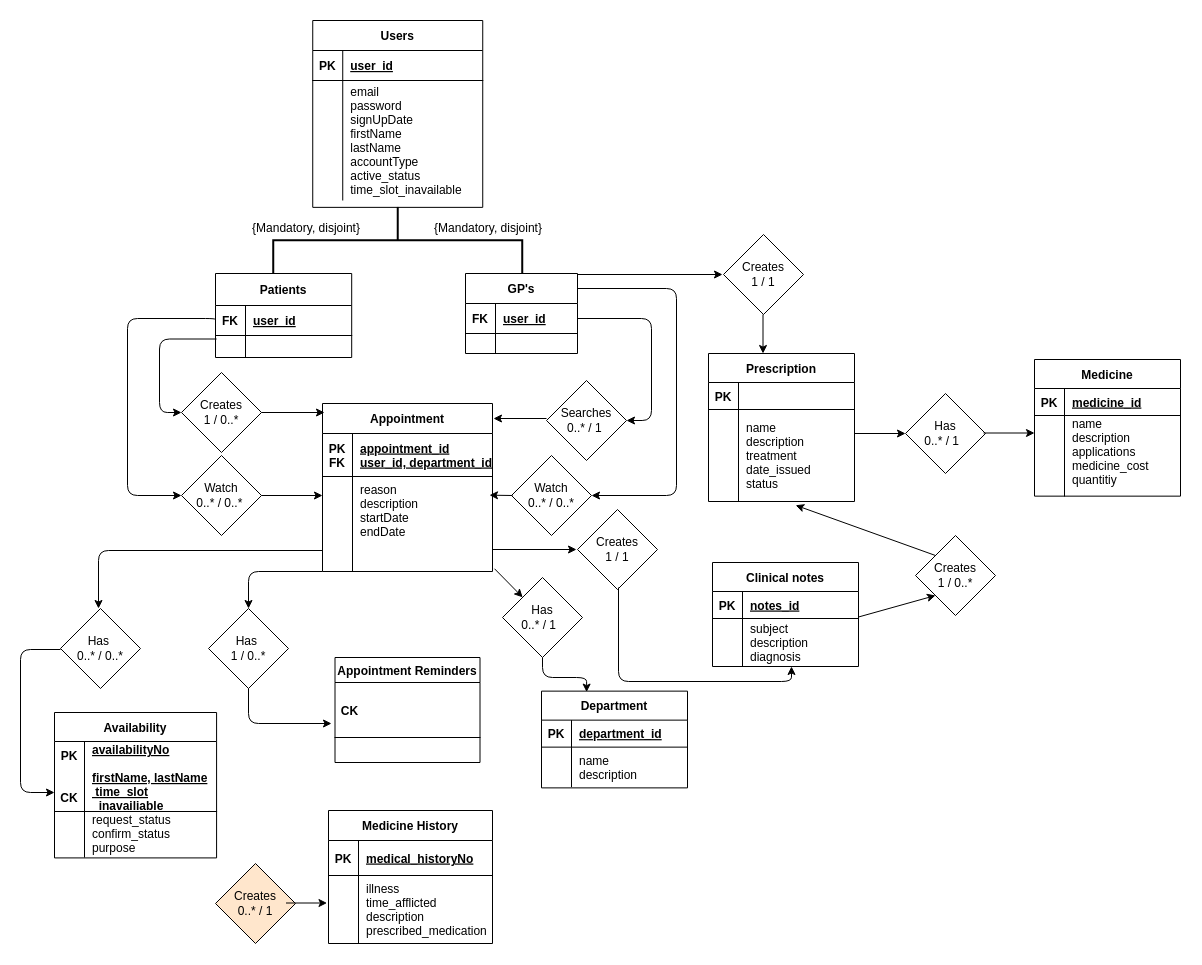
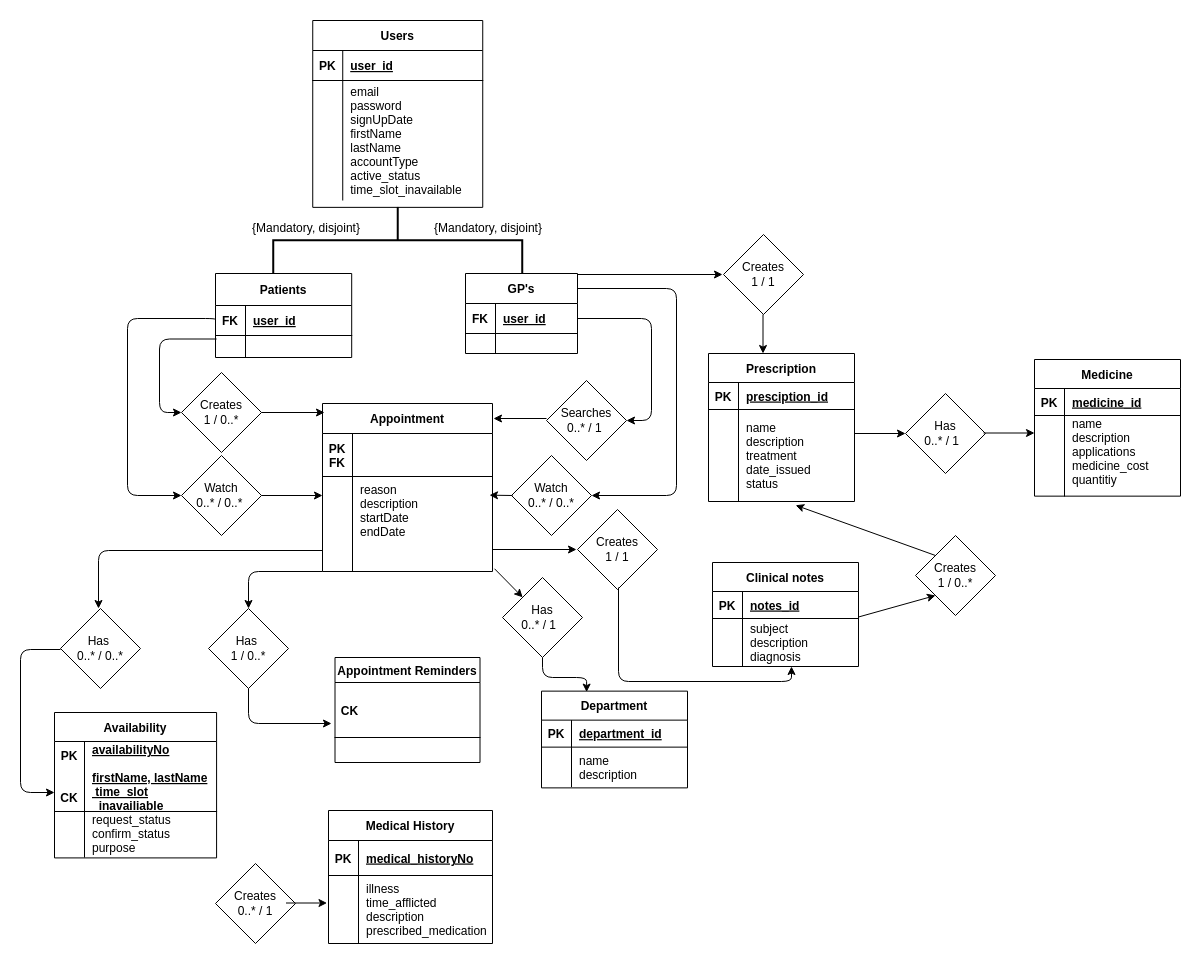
node "presciption_id": added
node "appointment_id user_id, department_id": removed
node "Medicine History": label "Medicine History" -> "Medical History"
node "Creates 0..* / 1": fillcolor #ffe6cc -> #ffffff
